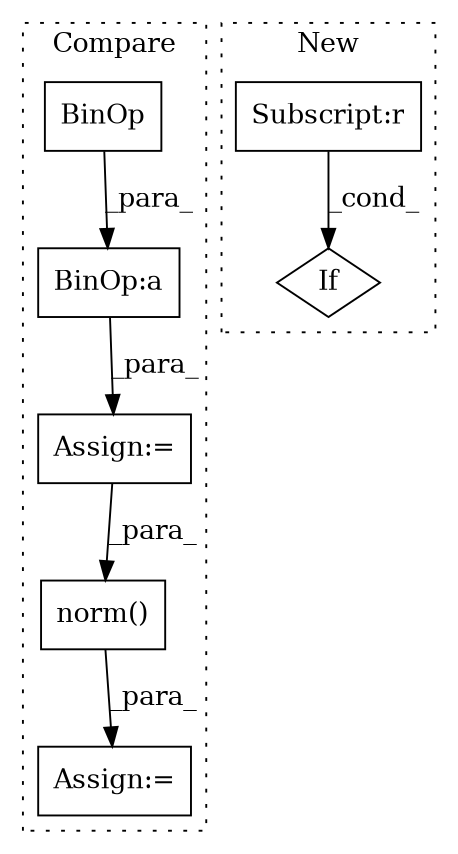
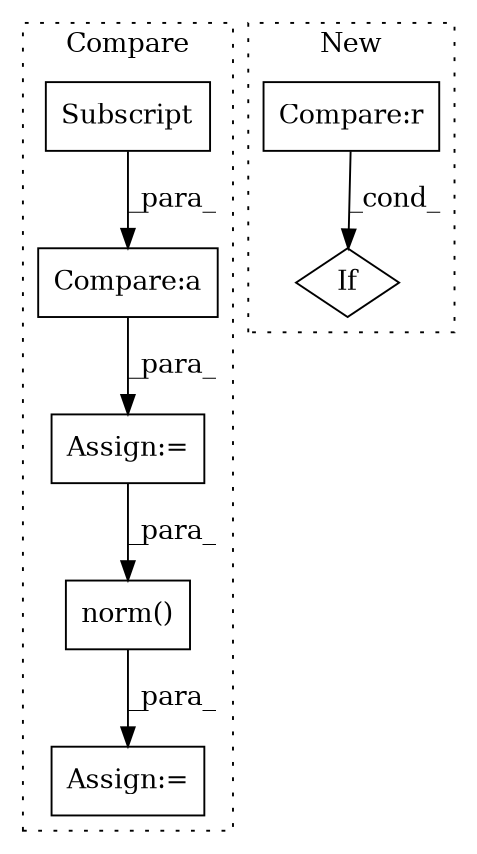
node "BinOp": label "BinOp" -> "Subscript"
node "Subscript:r": label "Subscript:r" -> "Compare:r"
node "BinOp:a": label "BinOp:a" -> "Compare:a"
